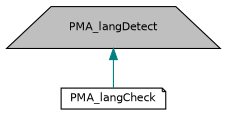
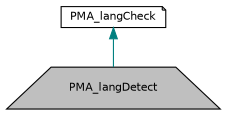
edge "PMA_langCheck" -> "PMA_langDetect": reversed
